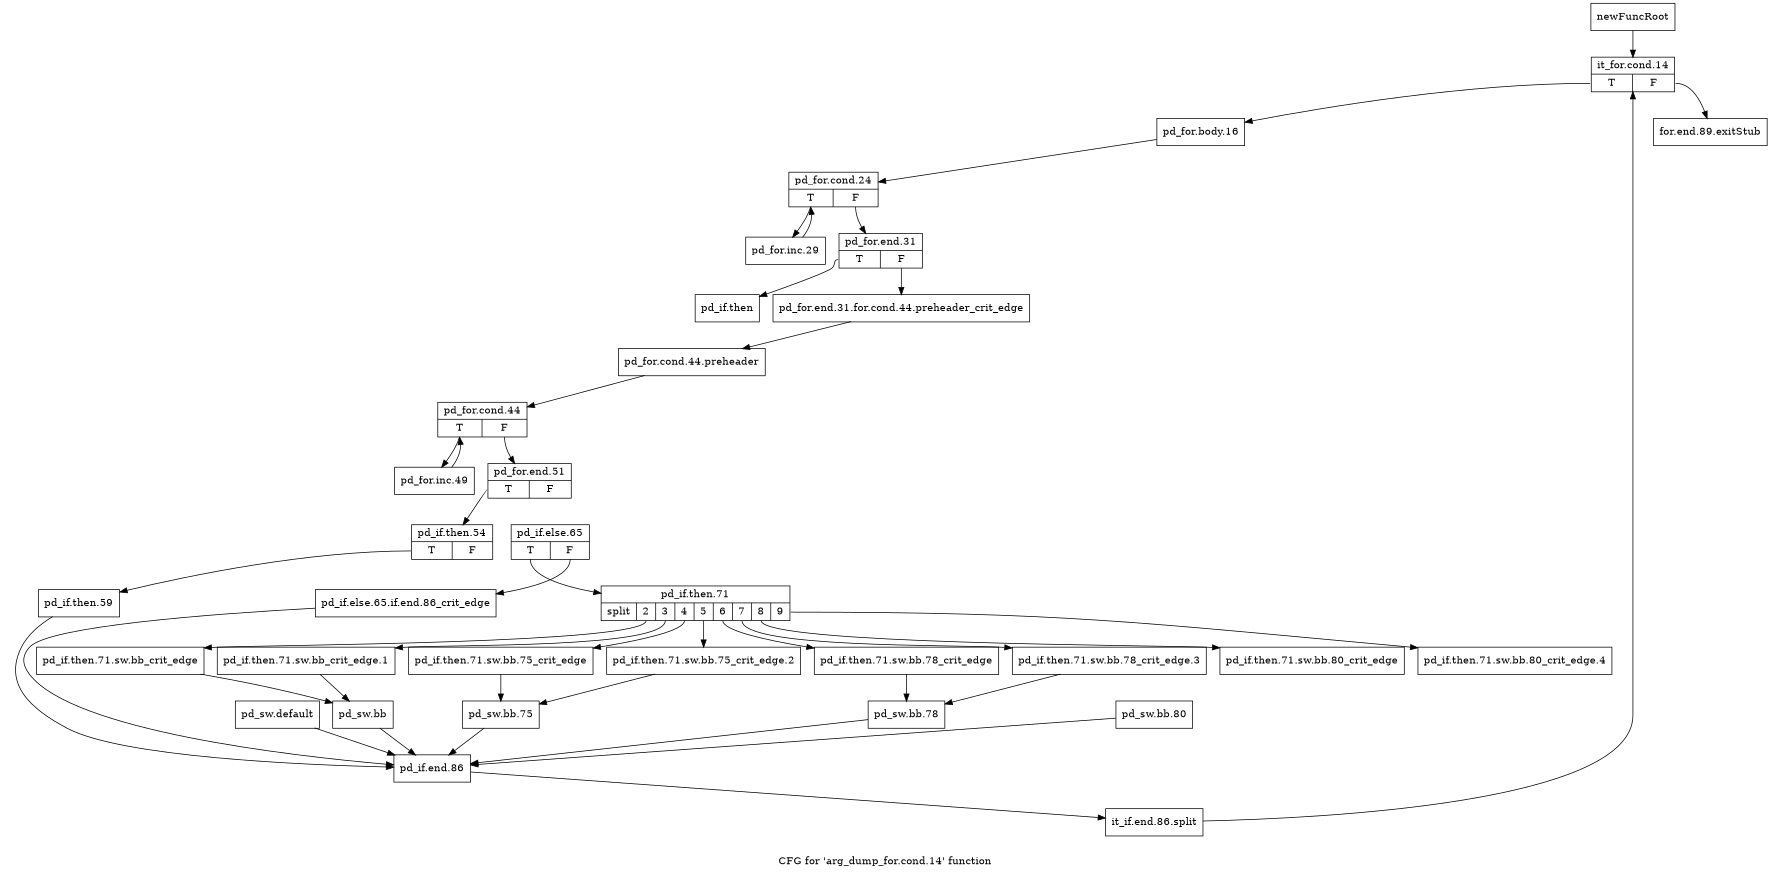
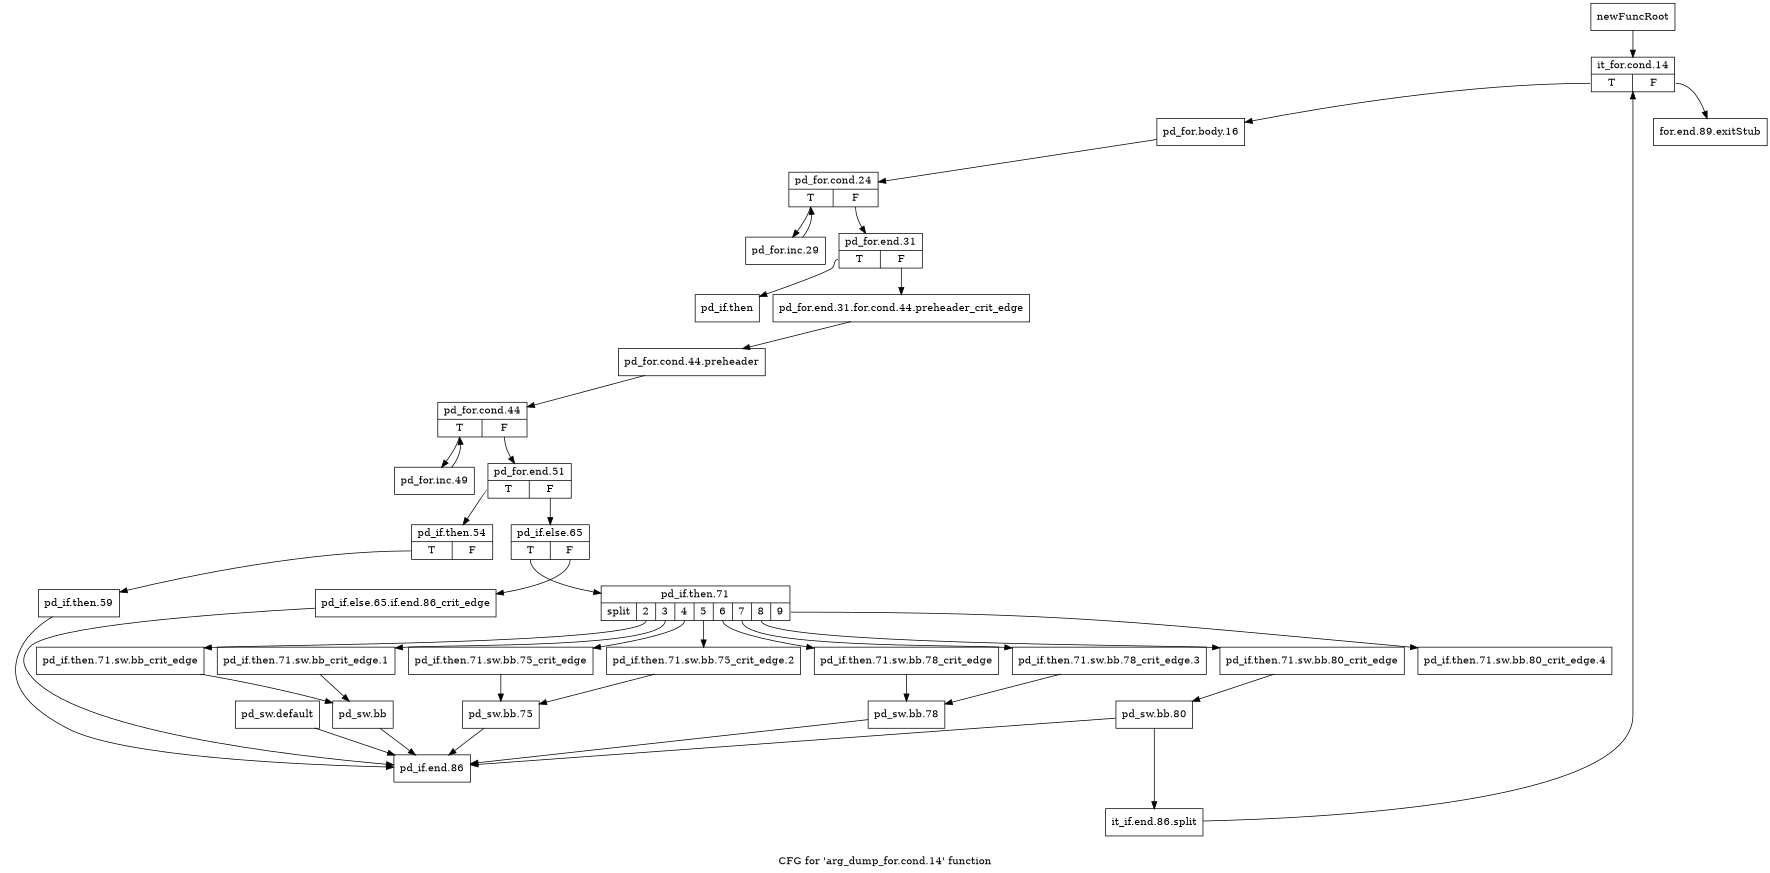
edge "pd_for.end.51" -> "pd_if.else.65": added
edge "pd_if.then.71.sw.bb.80_crit_edge" -> "pd_sw.bb.80": added
edge "pd_if.end.86" -> "it_if.end.86.split": now "pd_sw.bb.80" -> "it_if.end.86.split"
